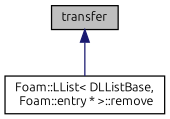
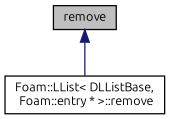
node "transfer": label "transfer" -> "remove"
